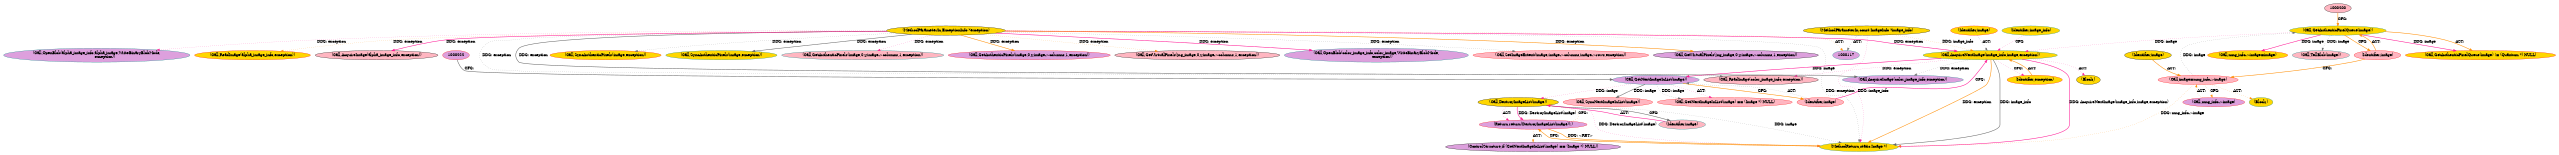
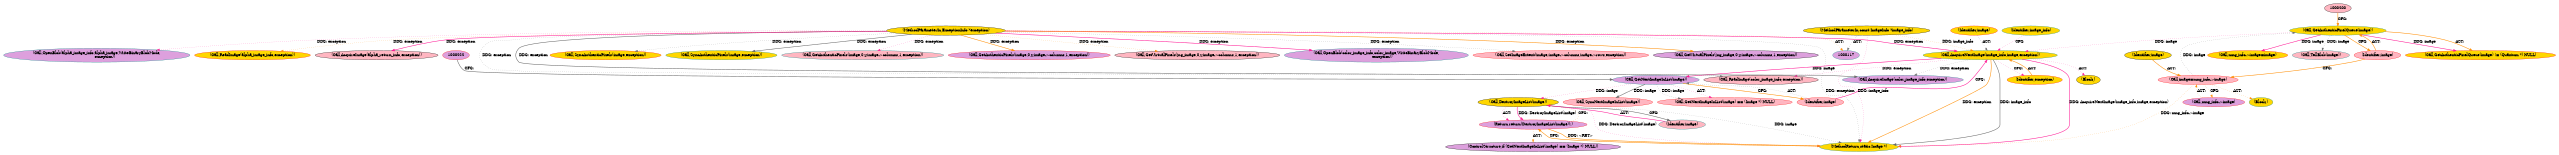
node "(Call,AcquireImage(alpha_image_info,exception))": label "(Call,AcquireImage(alpha_image_info,exception))" -> "(Call,AcquireImage(alpha_return_info,exception))"
